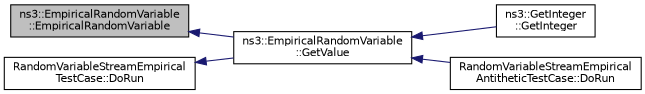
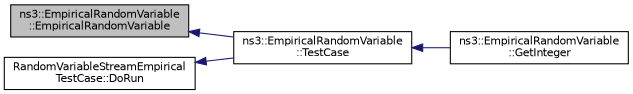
node "ns3::GetInteger ::GetInteger": label "ns3::GetInteger ::GetInteger" -> "ns3::EmpiricalRandomVariable ::GetInteger"
node "ns3::EmpiricalRandomVariable ::GetValue": label "ns3::EmpiricalRandomVariable ::GetValue" -> "ns3::EmpiricalRandomVariable ::TestCase"
node "RandomVariableStreamEmpirical AntitheticTestCase::DoRun": removed
